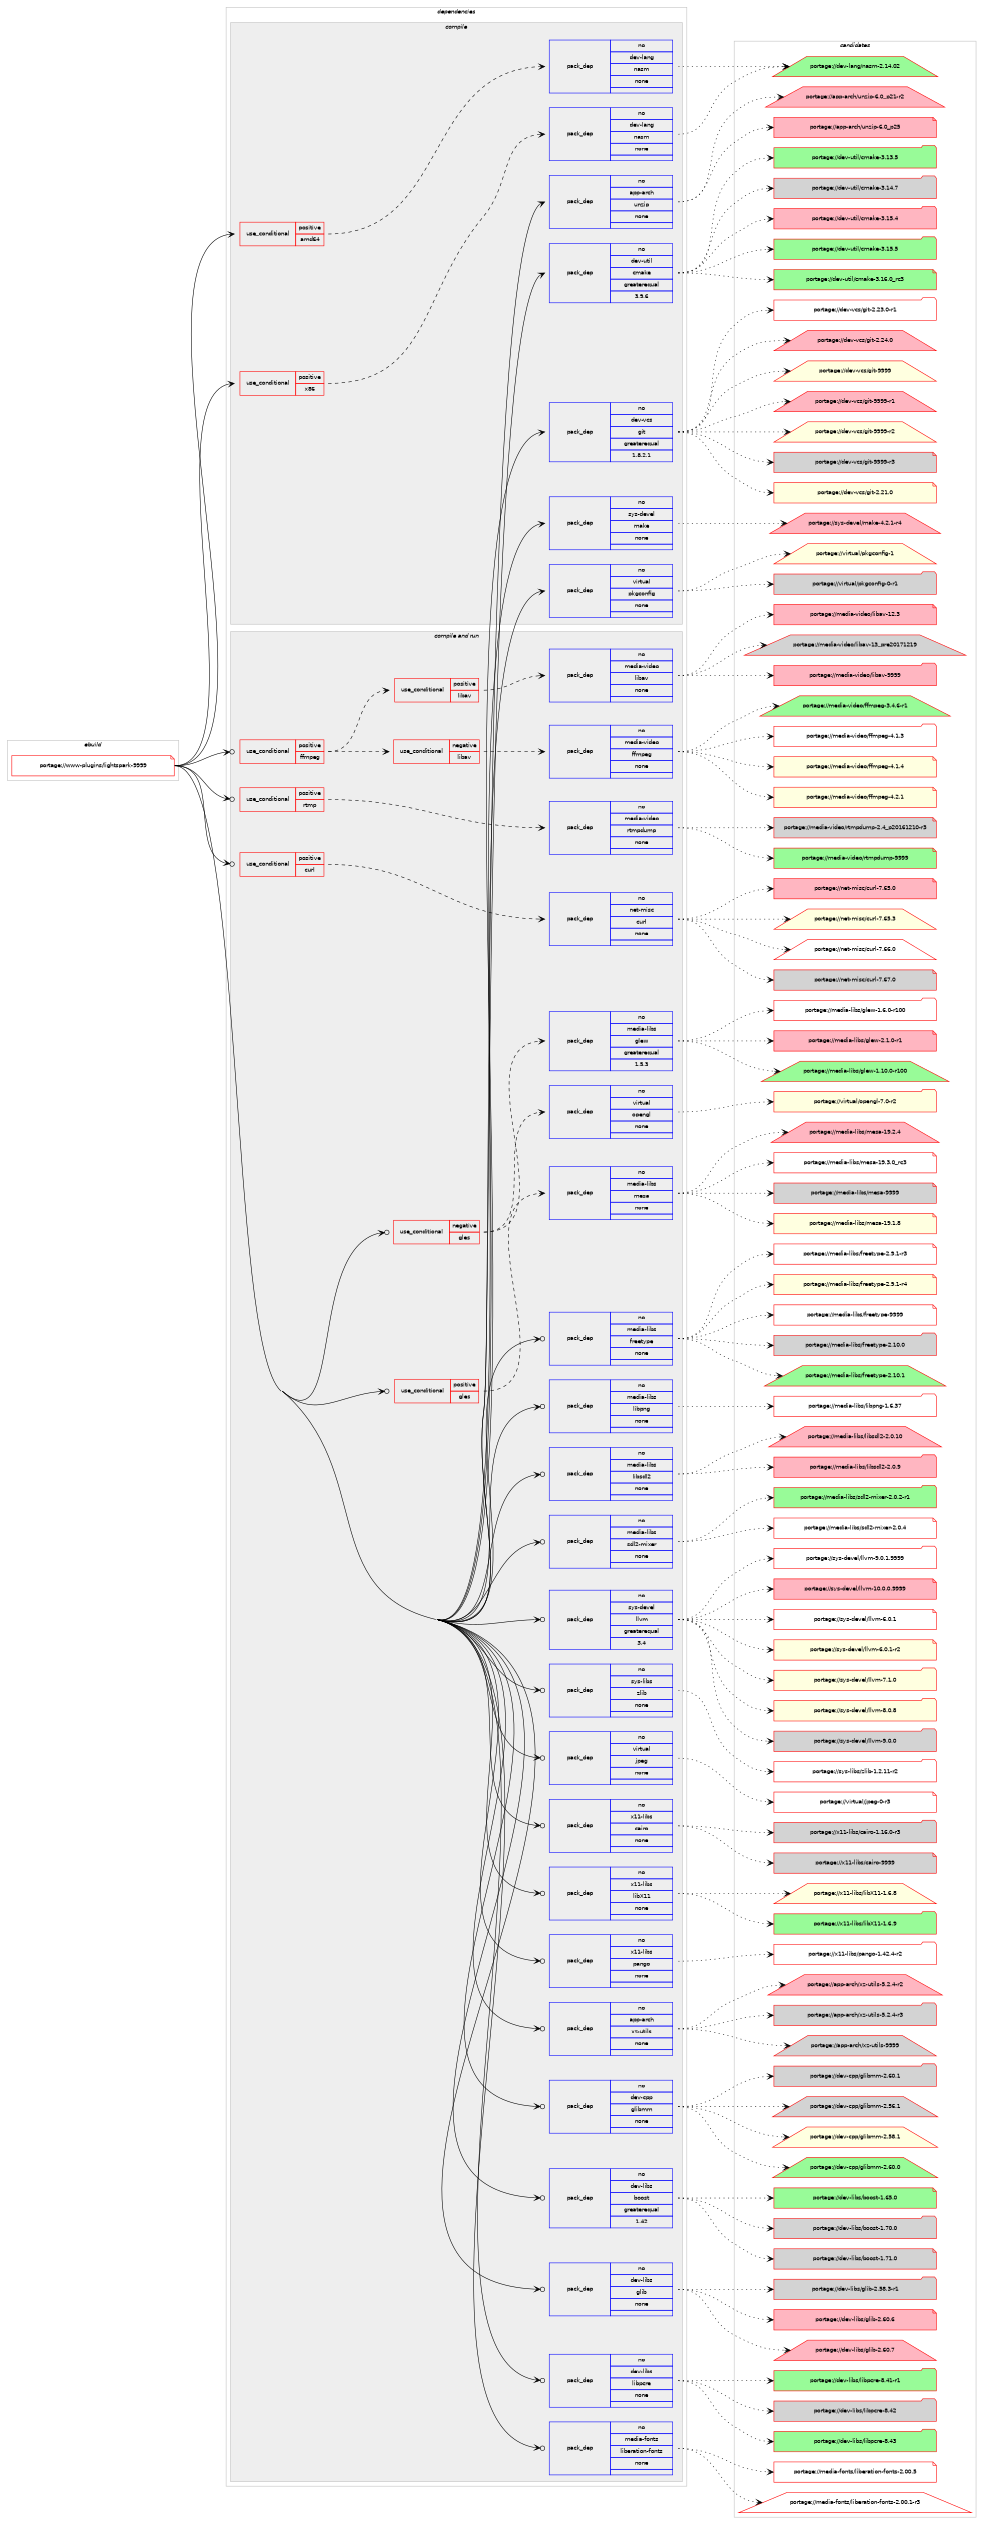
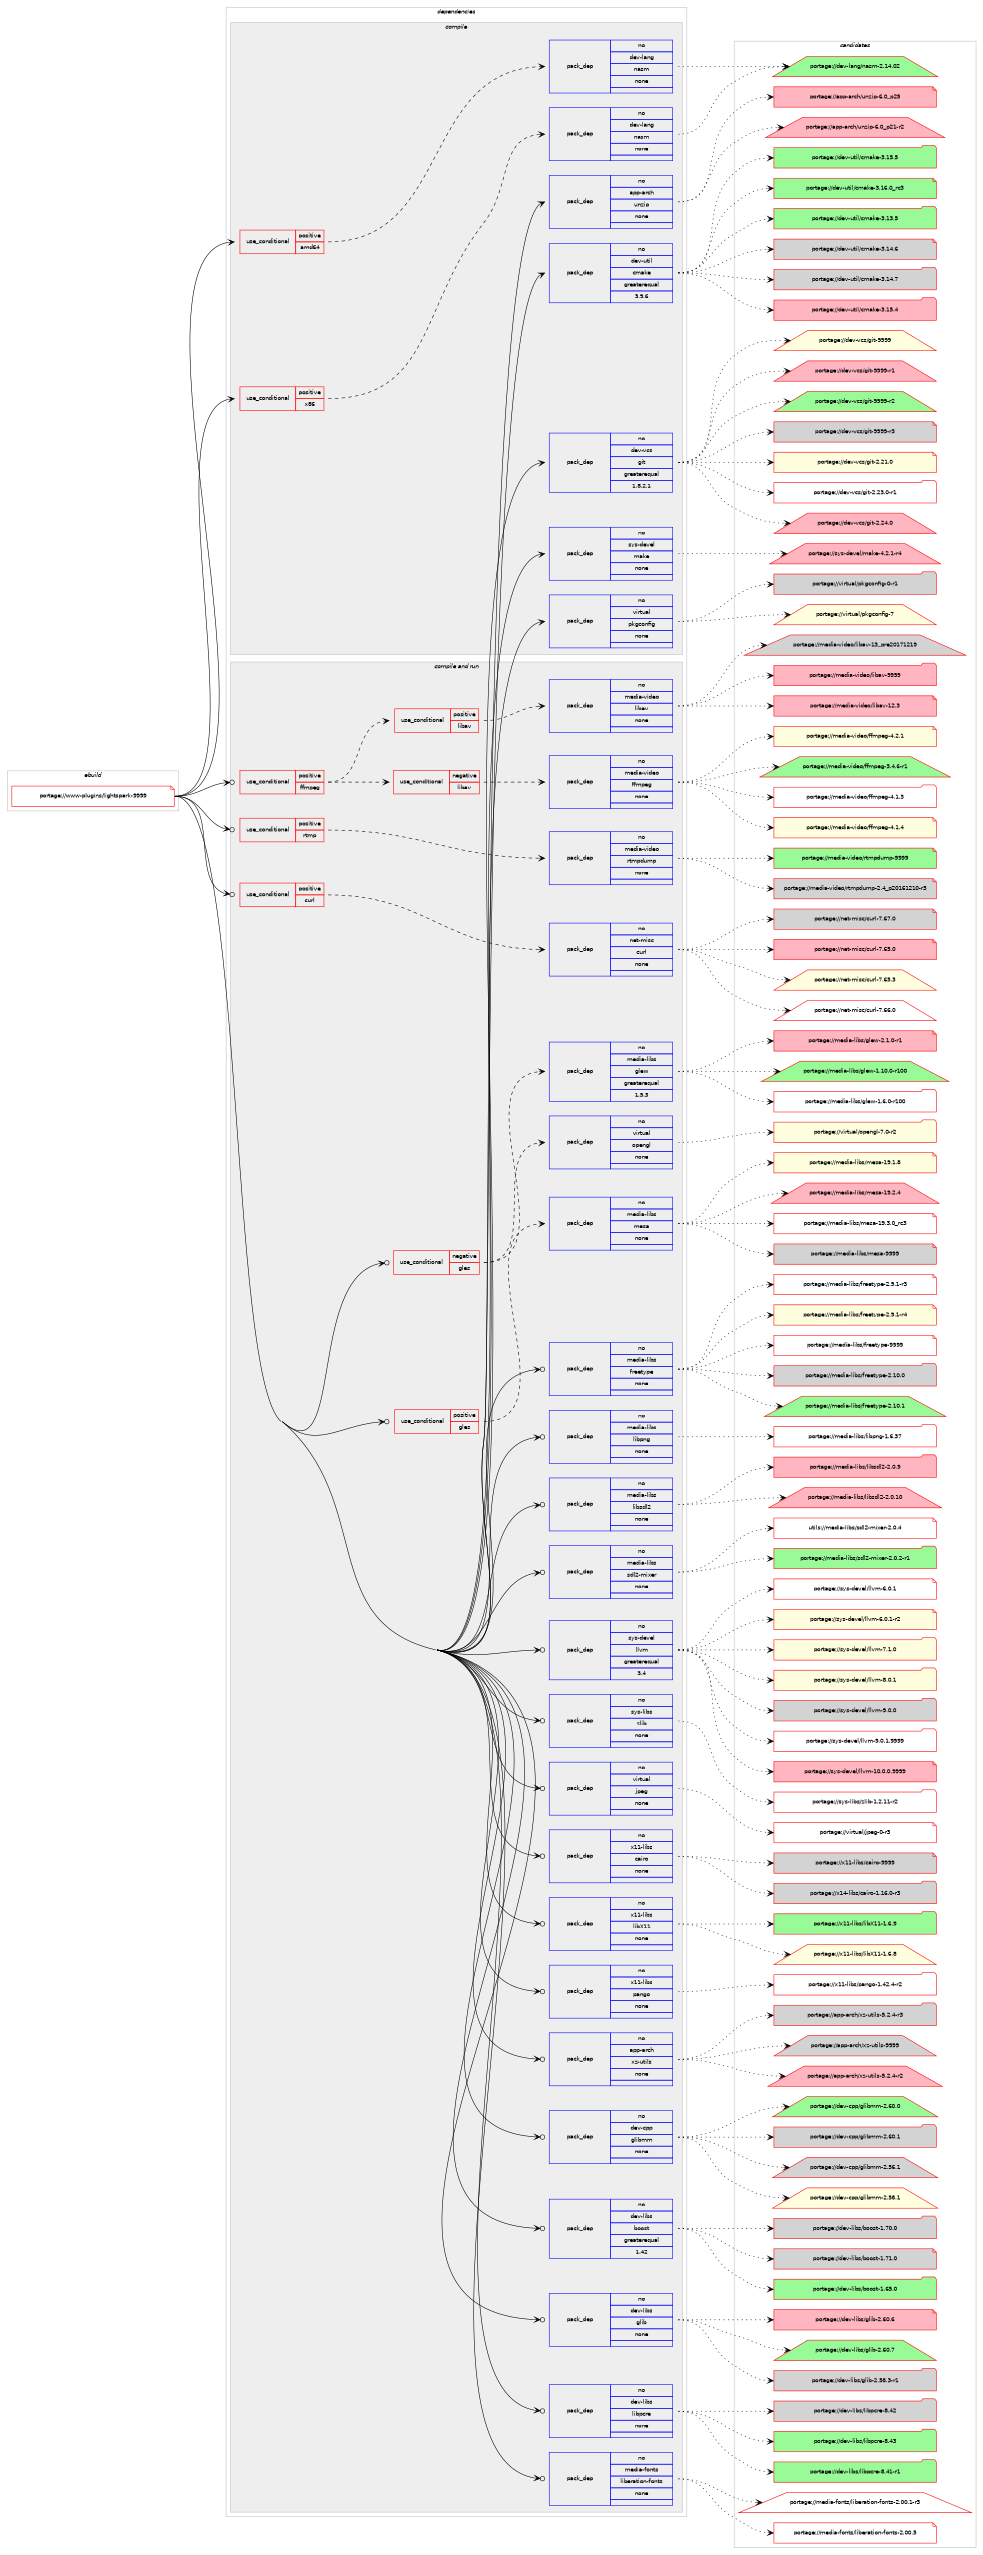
node "portage://dev-util/cmake-3.14.6": added
node "portage://dev-vcs/git-9999-r2": fillcolor lightyellow -> palegreen
node "portage://virtual/pkgconfig-1": label "portage://virtual/pkgconfig-1" -> "portage://virtual/pkgconfig-7"
node "portage://media-libs/sdl2-mixer-2.0.4": label "portage://media-libs/sdl2-mixer-2.0.4" -> "utils://media-libs/sdl2-mixer-2.0.4"
node "portage://sys-devel/llvm-8.0.8": label "portage://sys-devel/llvm-8.0.8" -> "portage://sys-devel/llvm-8.0.1"
node "portage://x11-libs/cairo-1.16.0-r3": label "portage://x11-libs/cairo-1.16.0-r3" -> "portage://x14-libs/cairo-1.16.0-r3"
node "portage://dev-libs/boost-1.65.0": shape note -> folder
node "portage://dev-libs/glib-2.60.7": fillcolor lightpink -> palegreen
